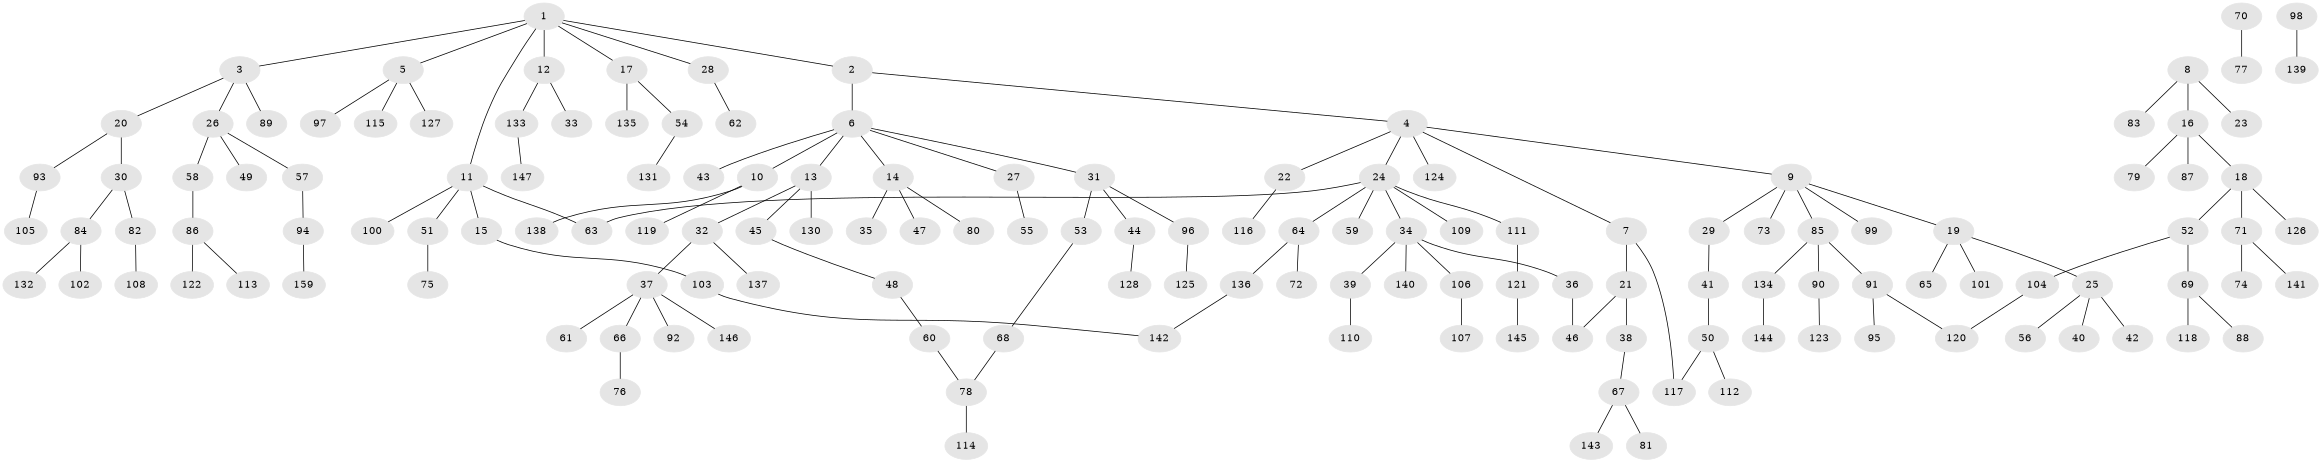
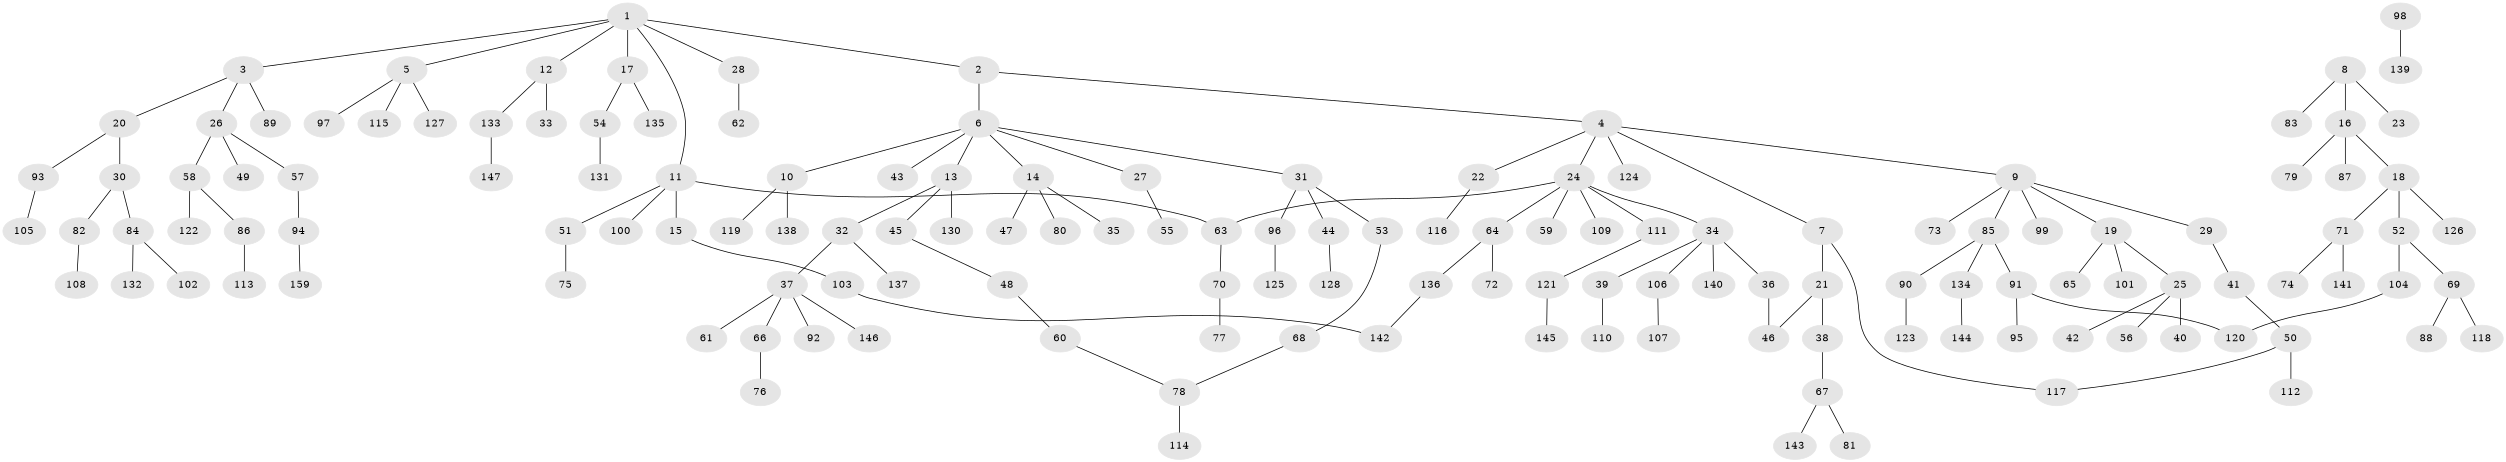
edge "86" -- "122": now "58" -- "122"
edge "63" -- "70": added
